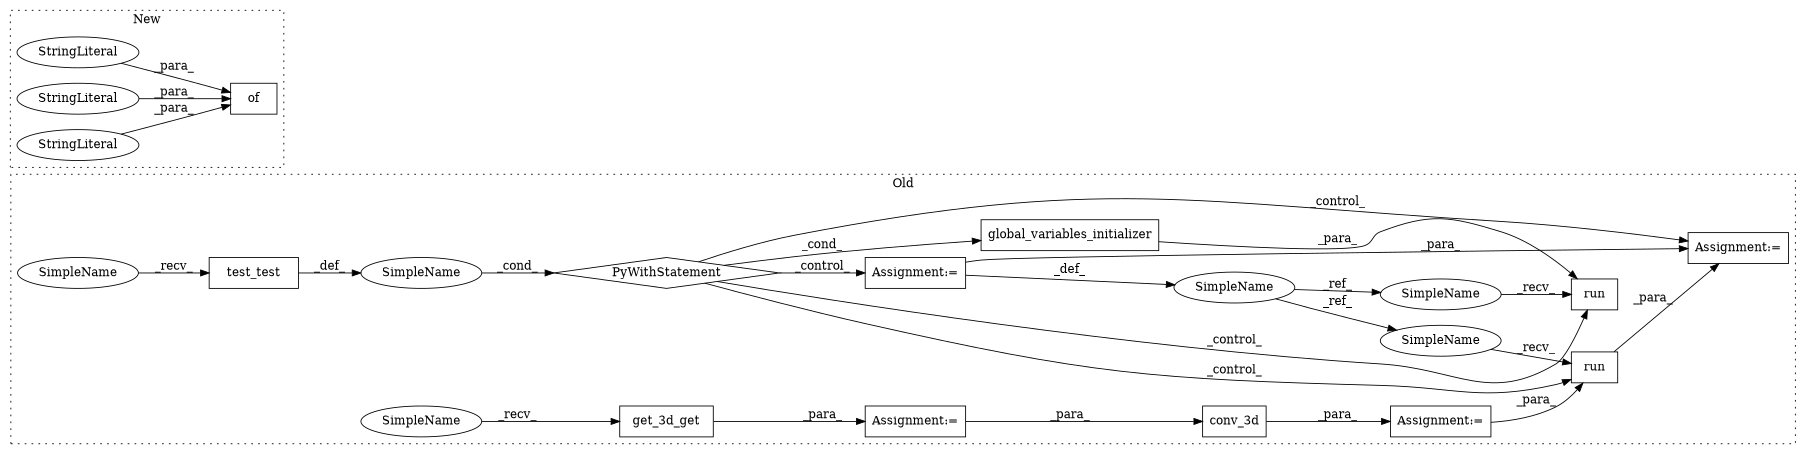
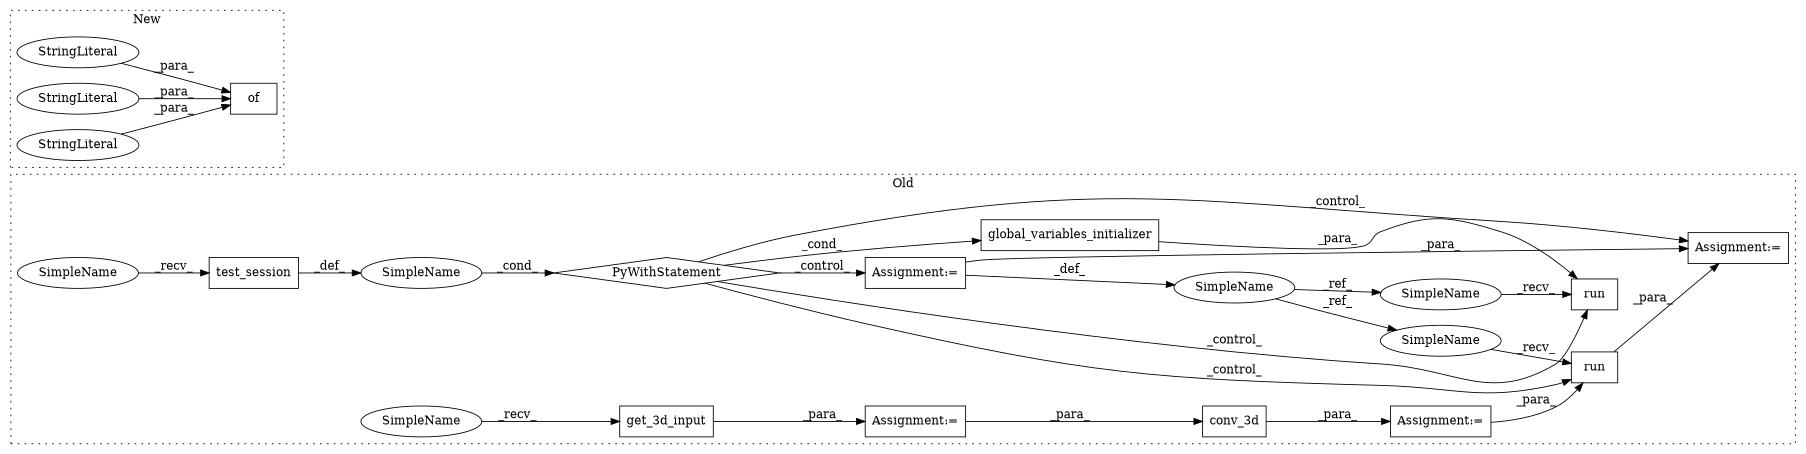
node "test_test": label "test_test" -> "test_session"
node "get_3d_get": label "get_3d_get" -> "get_3d_input"
